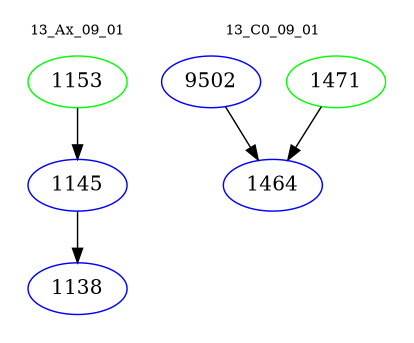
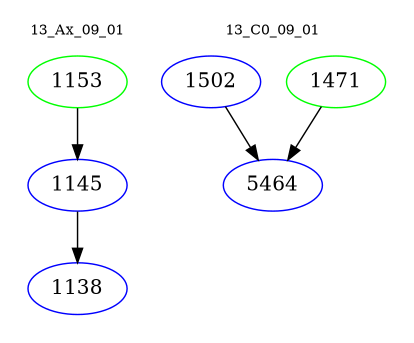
node "9502": label "9502" -> "1502"
node "1464": label "1464" -> "5464"
